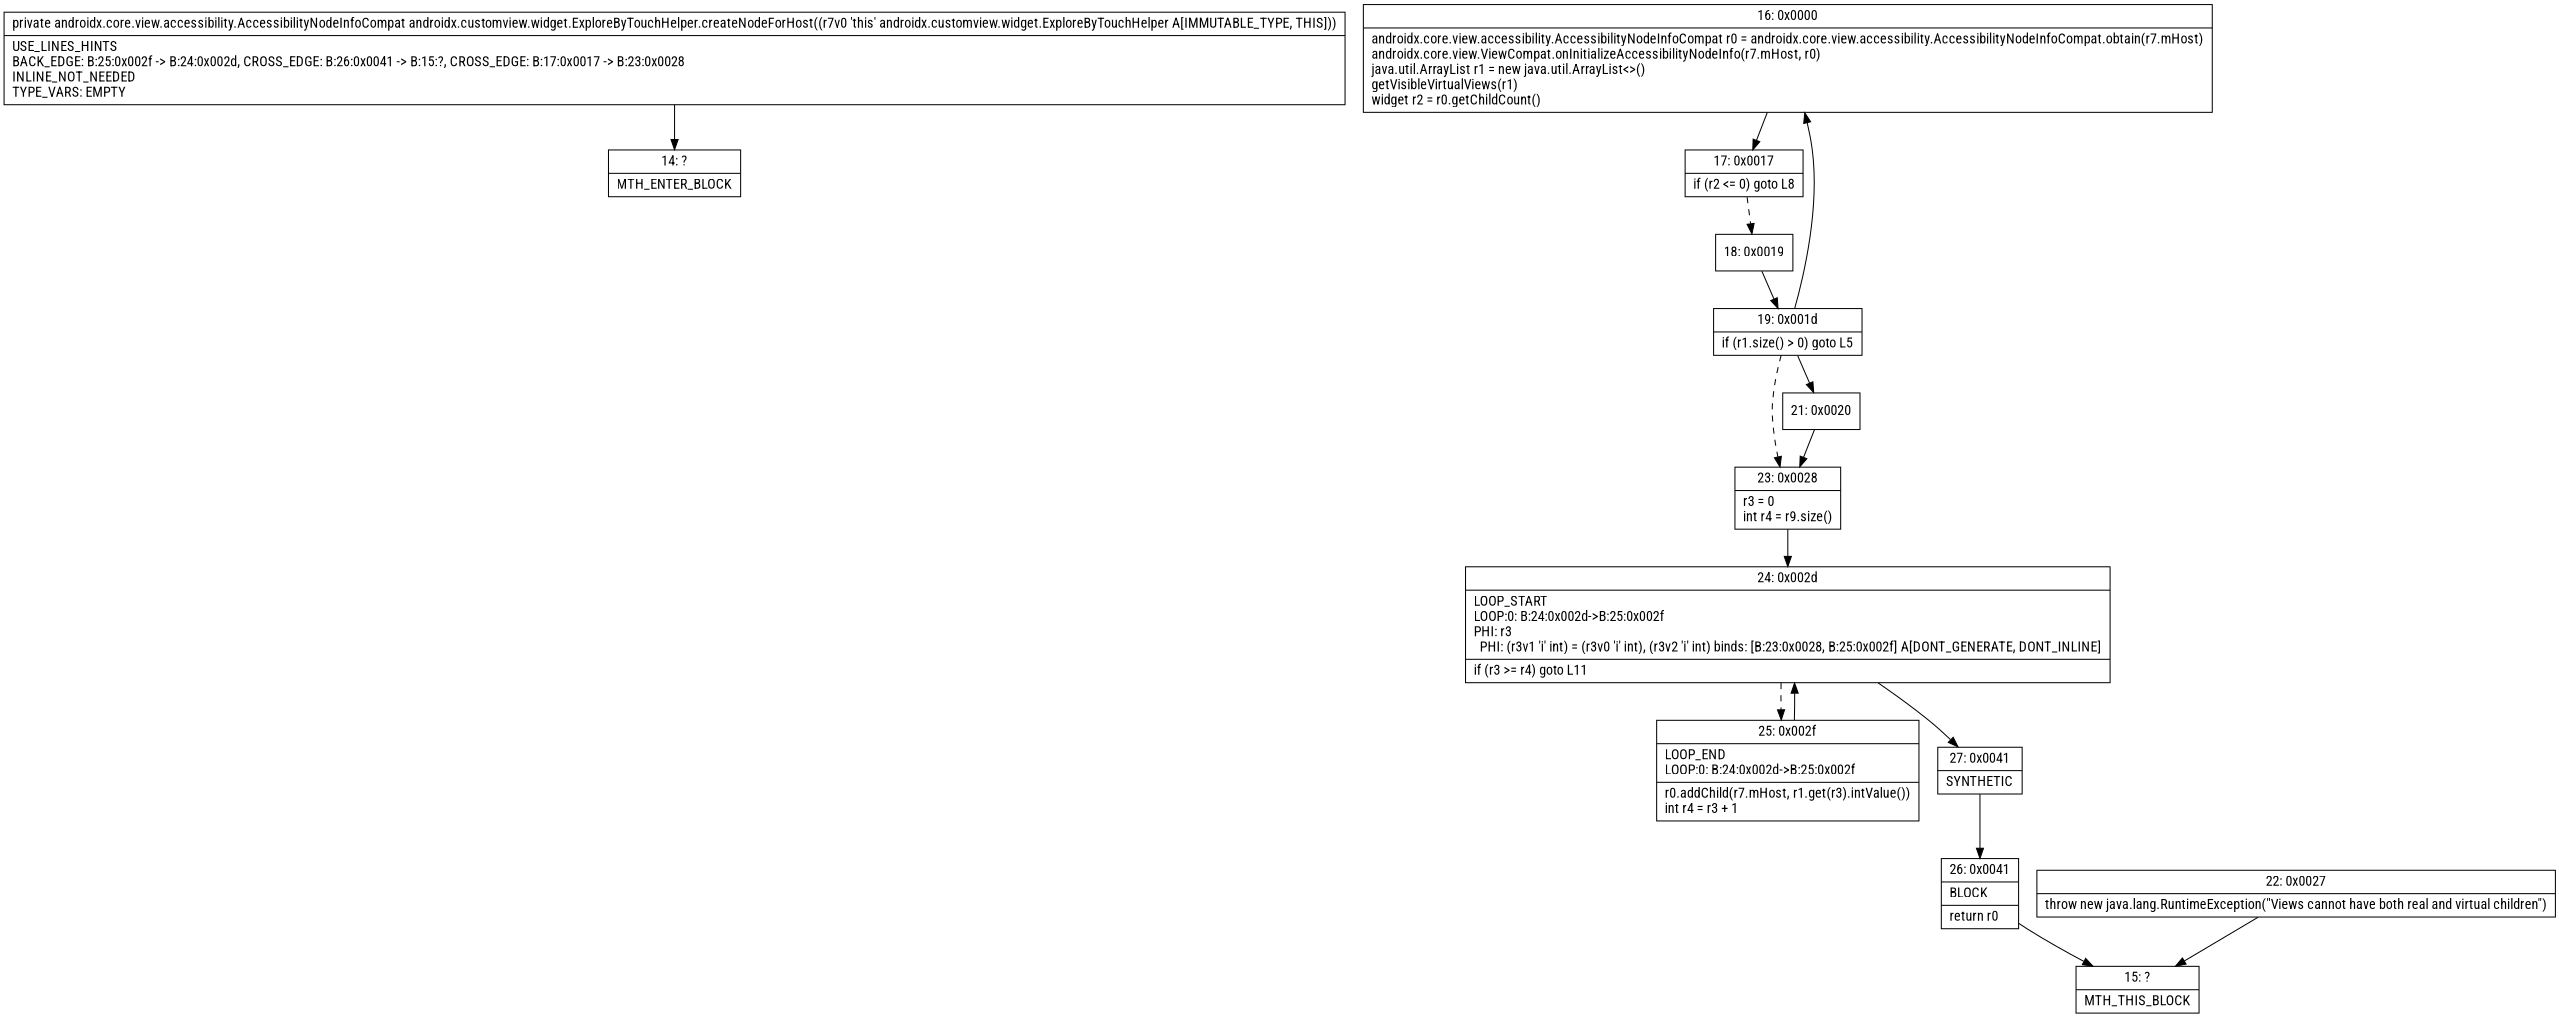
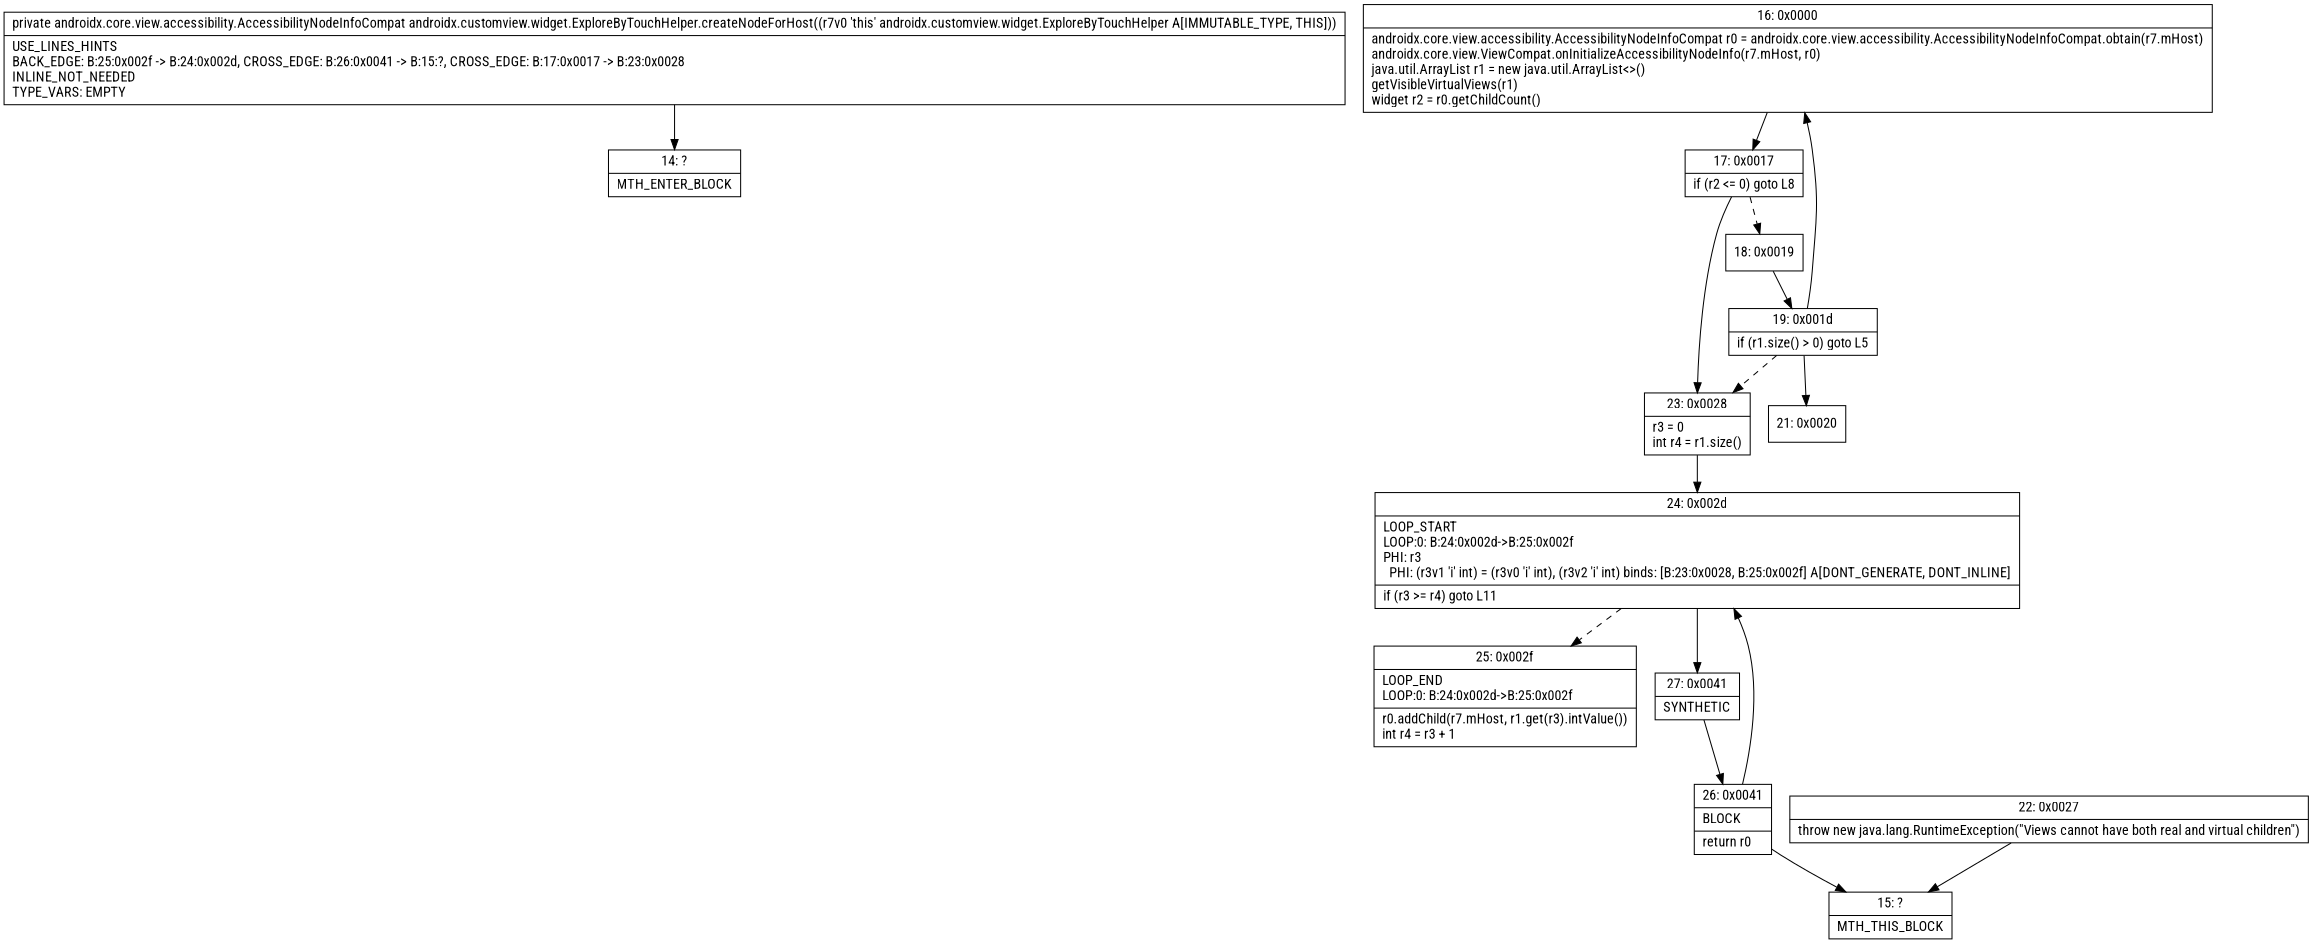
edge "21: 0x0020" -> "23: 0x0028": now "17: 0x0017" -> "23: 0x0028"
node "23: 0x0028": text "int r4 = r9.size()" -> "int r4 = r1.size()"
edge "25: 0x002f" -> "24: 0x002d": now "26: 0x0041" -> "24: 0x002d"
